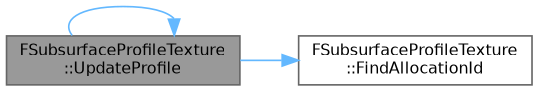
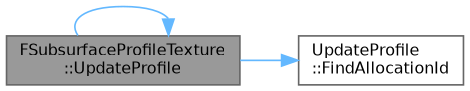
node "FSubsurfaceProfileTexture ::FindAllocationId": label "FSubsurfaceProfileTexture ::FindAllocationId" -> "UpdateProfile ::FindAllocationId"
